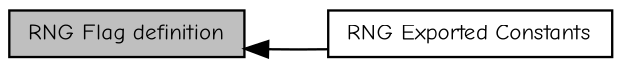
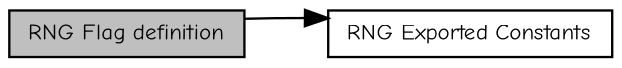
edge "RNG Exported Constants" -> "RNG Flag definition": reversed
